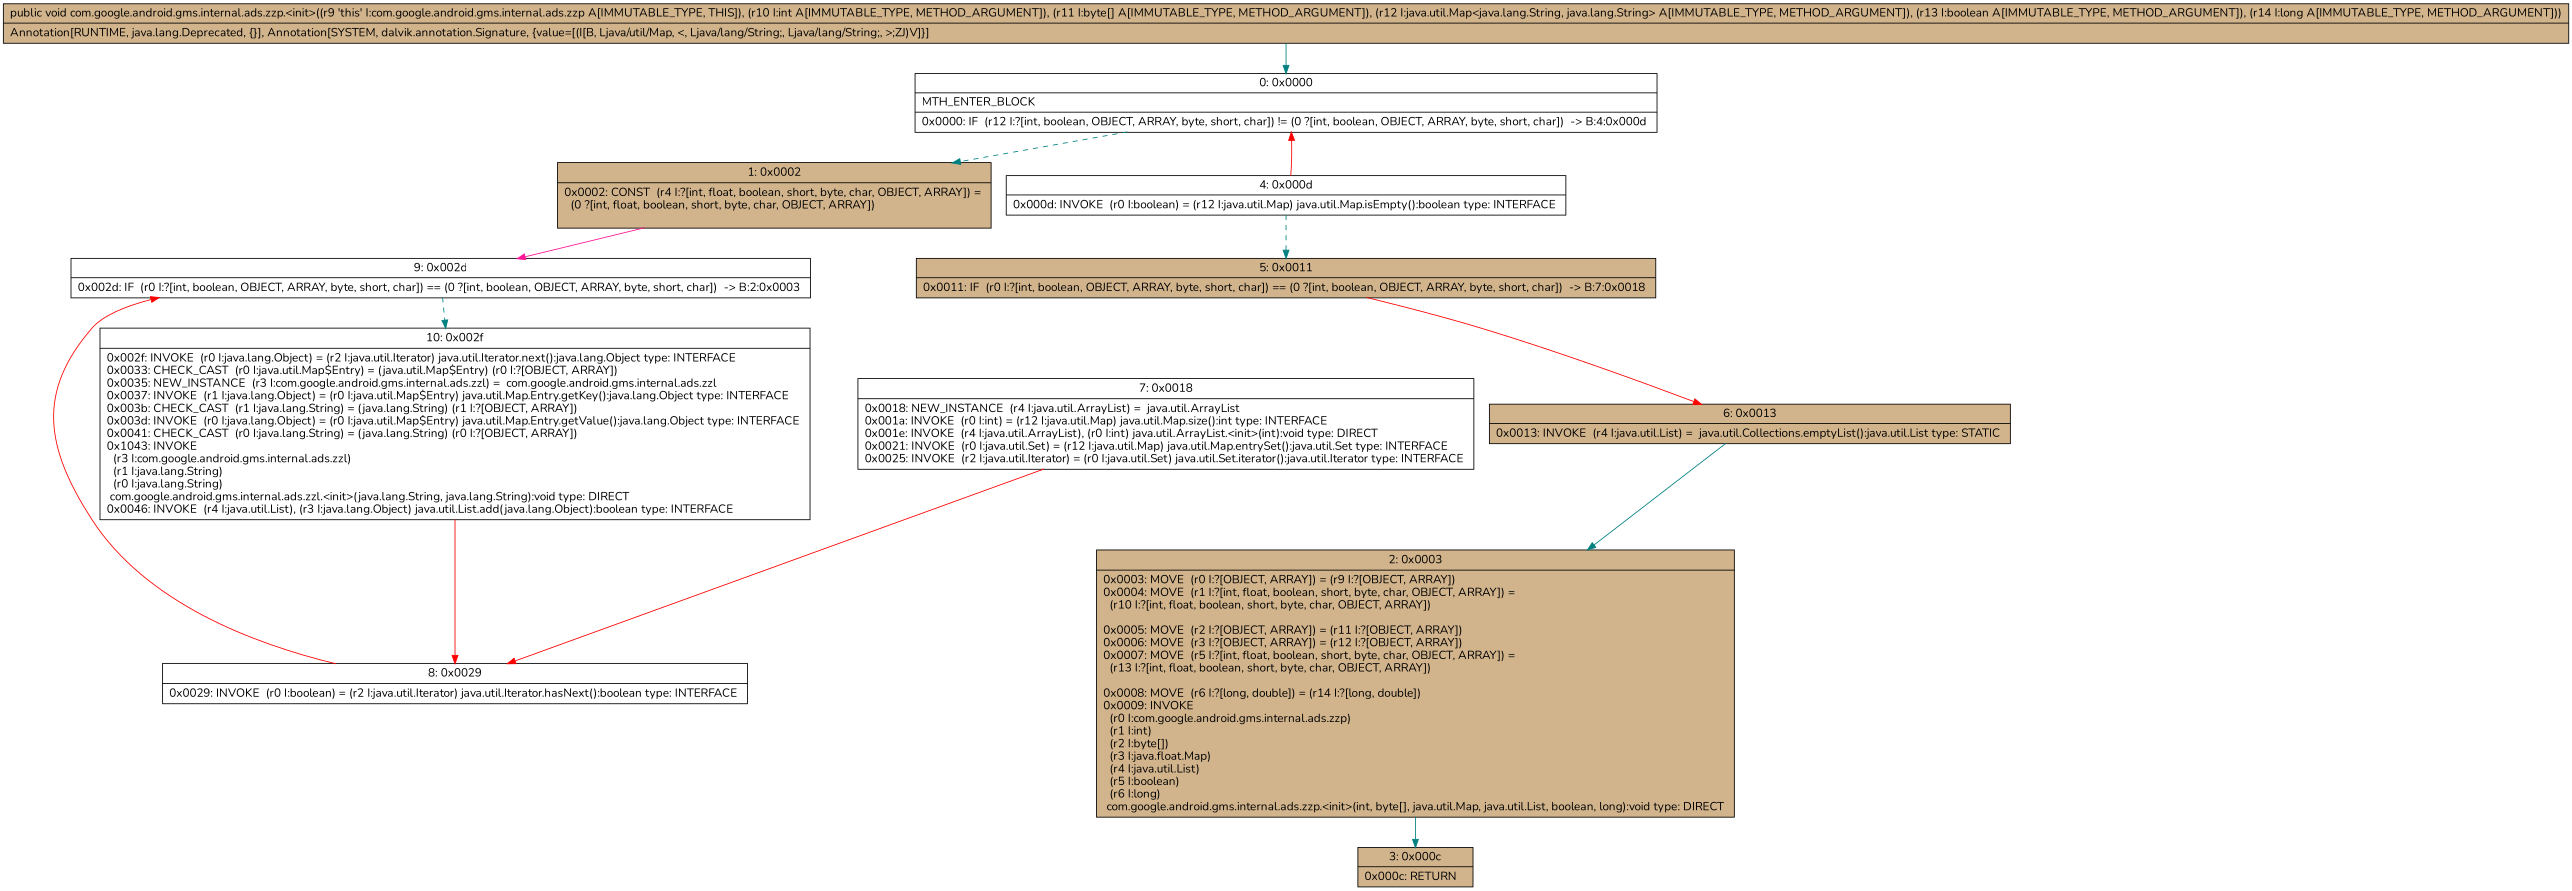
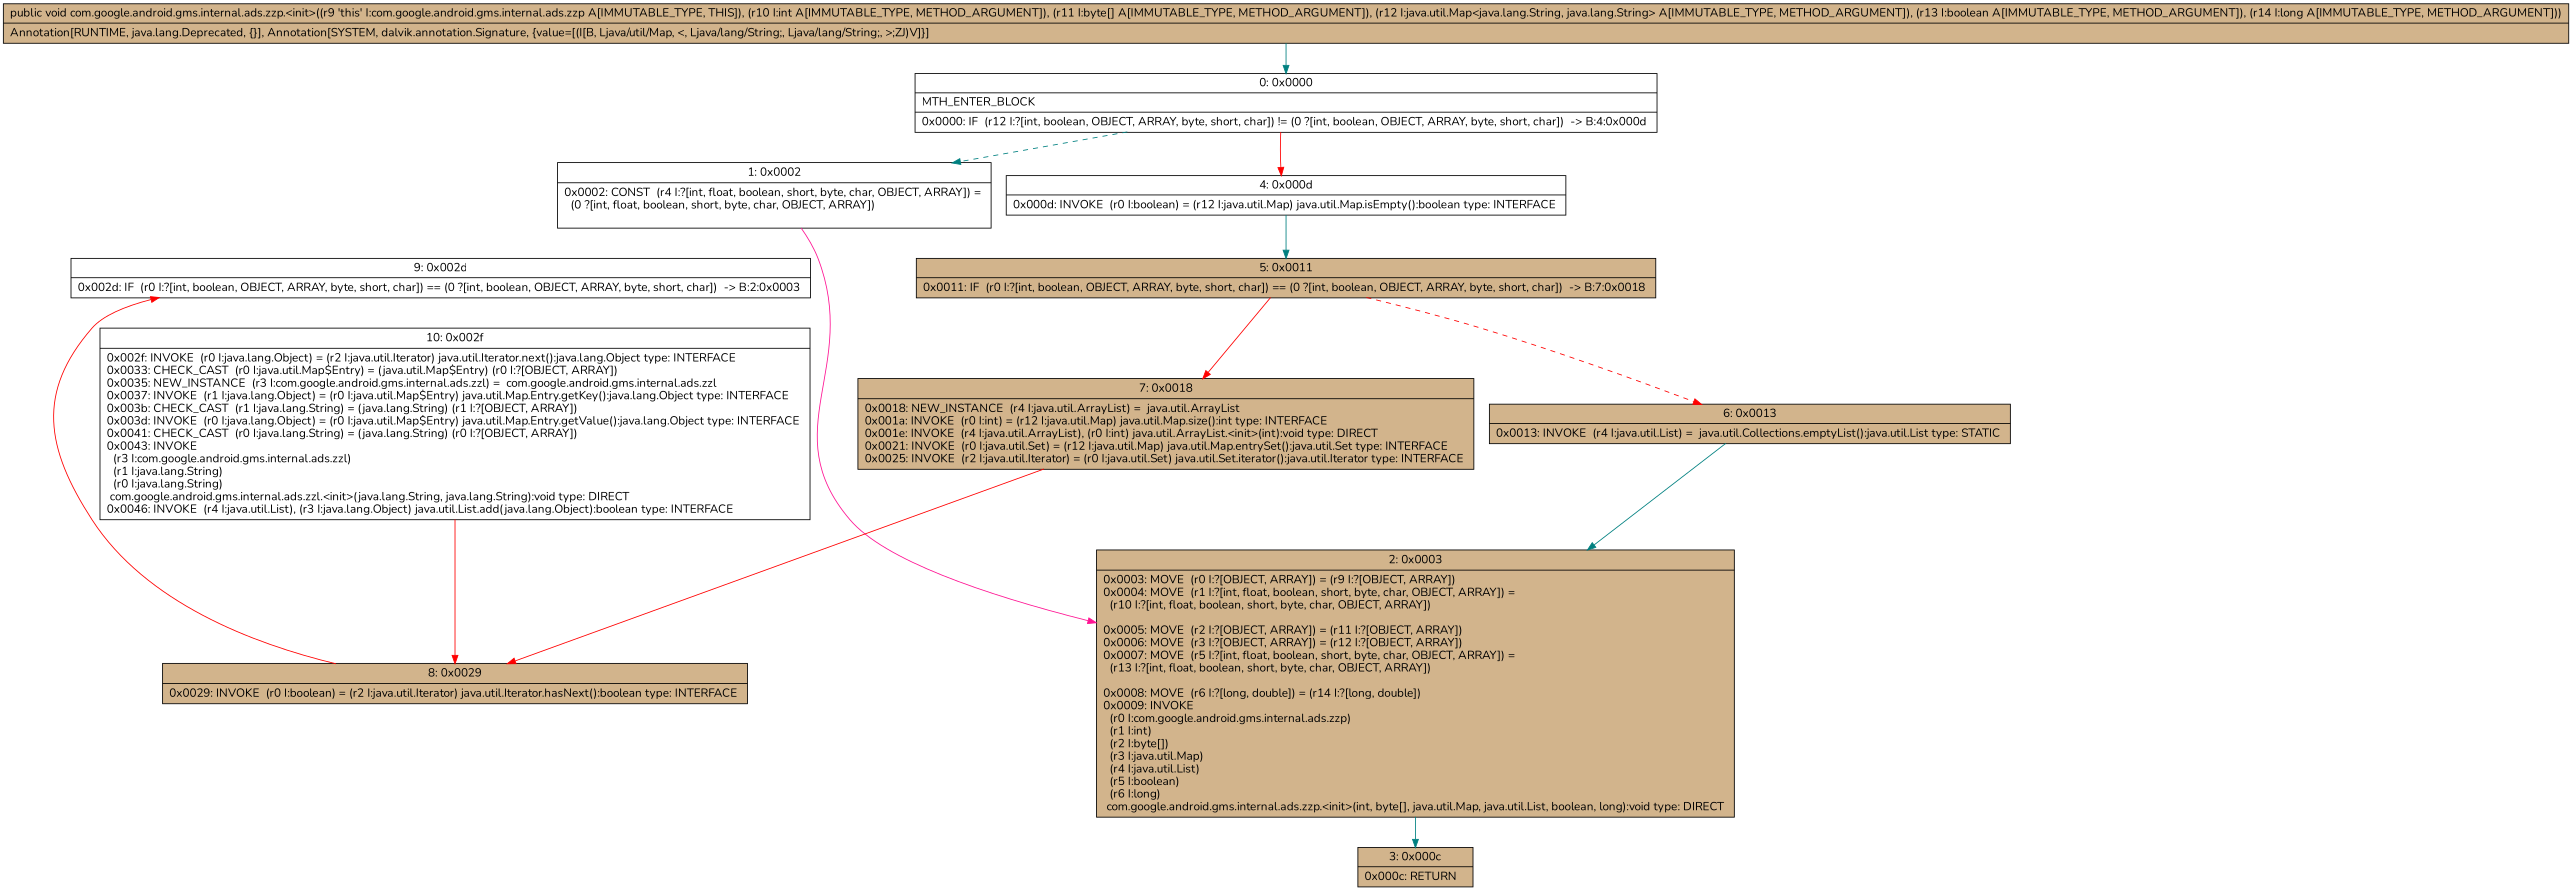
edge "4: 0x000d" -> "0: 0x0000": reversed
node "1: 0x0002": fillcolor tan -> white
edge "4: 0x000d" -> "5: 0x0011": style dashed -> solid
edge "1: 0x0002" -> "9: 0x002d": now "1: 0x0002" -> "2: 0x0003"
edge "9: 0x002d" -> "10: 0x002f": removed
edge "5: 0x0011" -> "7: 0x0018": added
edge "5: 0x0011" -> "6: 0x0013": style solid -> dashed
node "7: 0x0018": fillcolor white -> tan
node "10: 0x002f": text "0x1043: INVOKE" -> "0x0043: INVOKE"
node "8: 0x0029": fillcolor white -> tan
node "2: 0x0003": text "(r3 I:java.float.Map)" -> "(r3 I:java.util.Map)"
